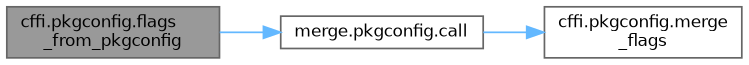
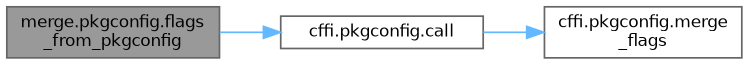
node "cffi.pkgconfig.flags _from_pkgconfig": label "cffi.pkgconfig.flags _from_pkgconfig" -> "merge.pkgconfig.flags _from_pkgconfig"
node "merge.pkgconfig.call": label "merge.pkgconfig.call" -> "cffi.pkgconfig.call"
